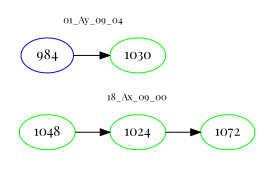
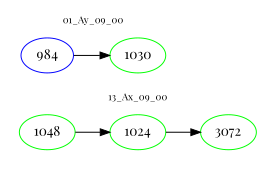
cluster "01_Ay_09_04": label "01_Ay_09_04" -> "01_Ay_09_00"
cluster "18_Ax_09_00": label "18_Ax_09_00" -> "13_Ax_09_00"
node "1072": label "1072" -> "3072"
